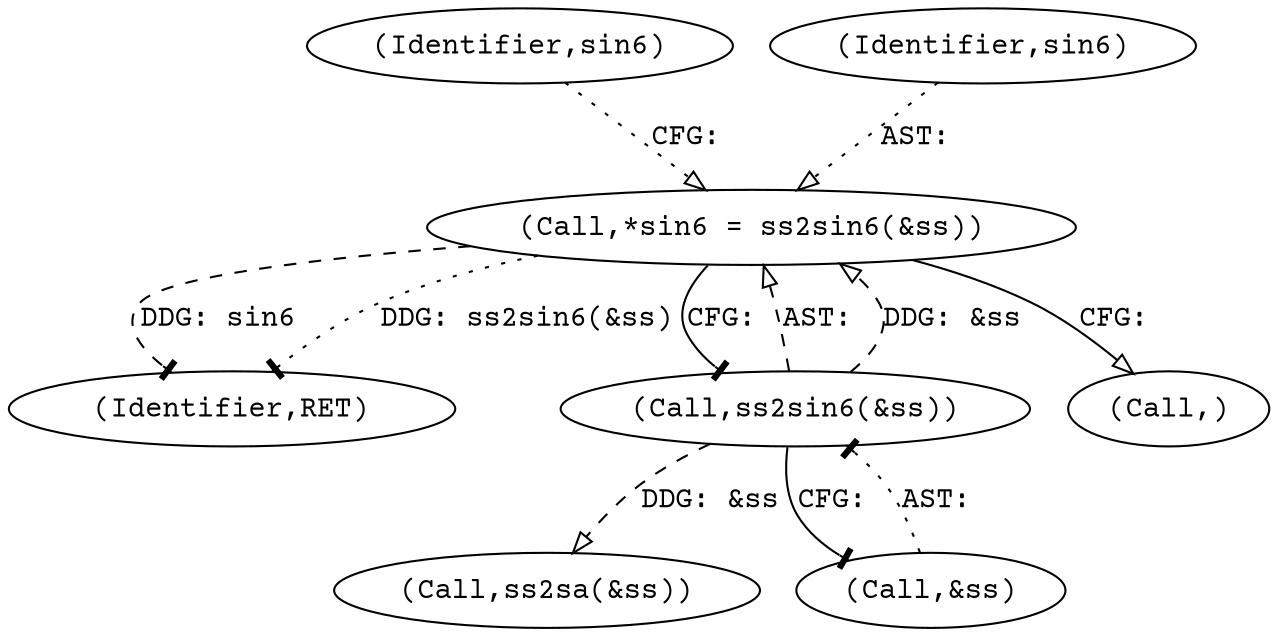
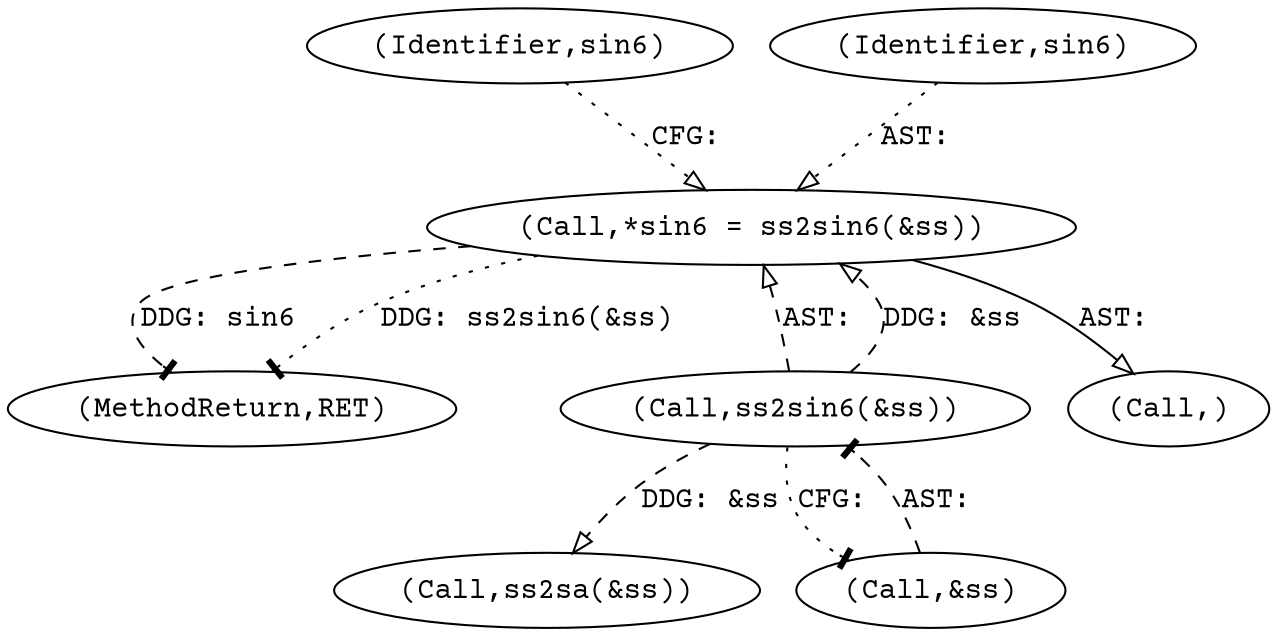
edge "(Call,*sin6 = ss2sin6(&ss))" -> "(Call,ss2sin6(&ss))": removed, label "CFG:"
edge "(Call,*sin6 = ss2sin6(&ss))" -> "(Call,)": label "CFG: " -> "AST: "
node "(Identifier,RET)": label "(Identifier,RET)" -> "(MethodReturn,RET)"
edge "(Call,&ss)" -> "(Call,ss2sin6(&ss))": style dotted -> dashed
edge "(Call,ss2sin6(&ss))" -> "(Call,&ss)": style solid -> dotted
